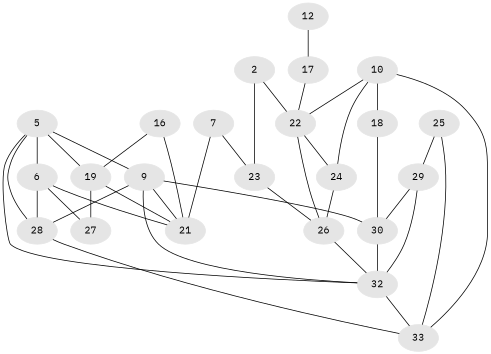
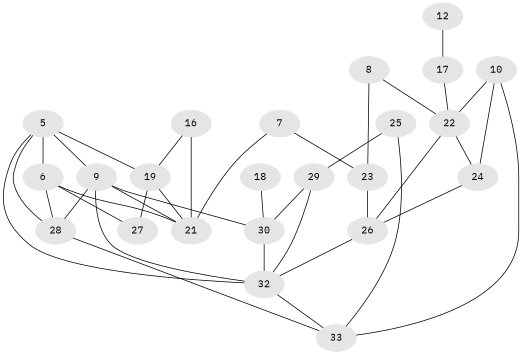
node "2": label "2" -> "8"
edge "10" -- "18": removed
